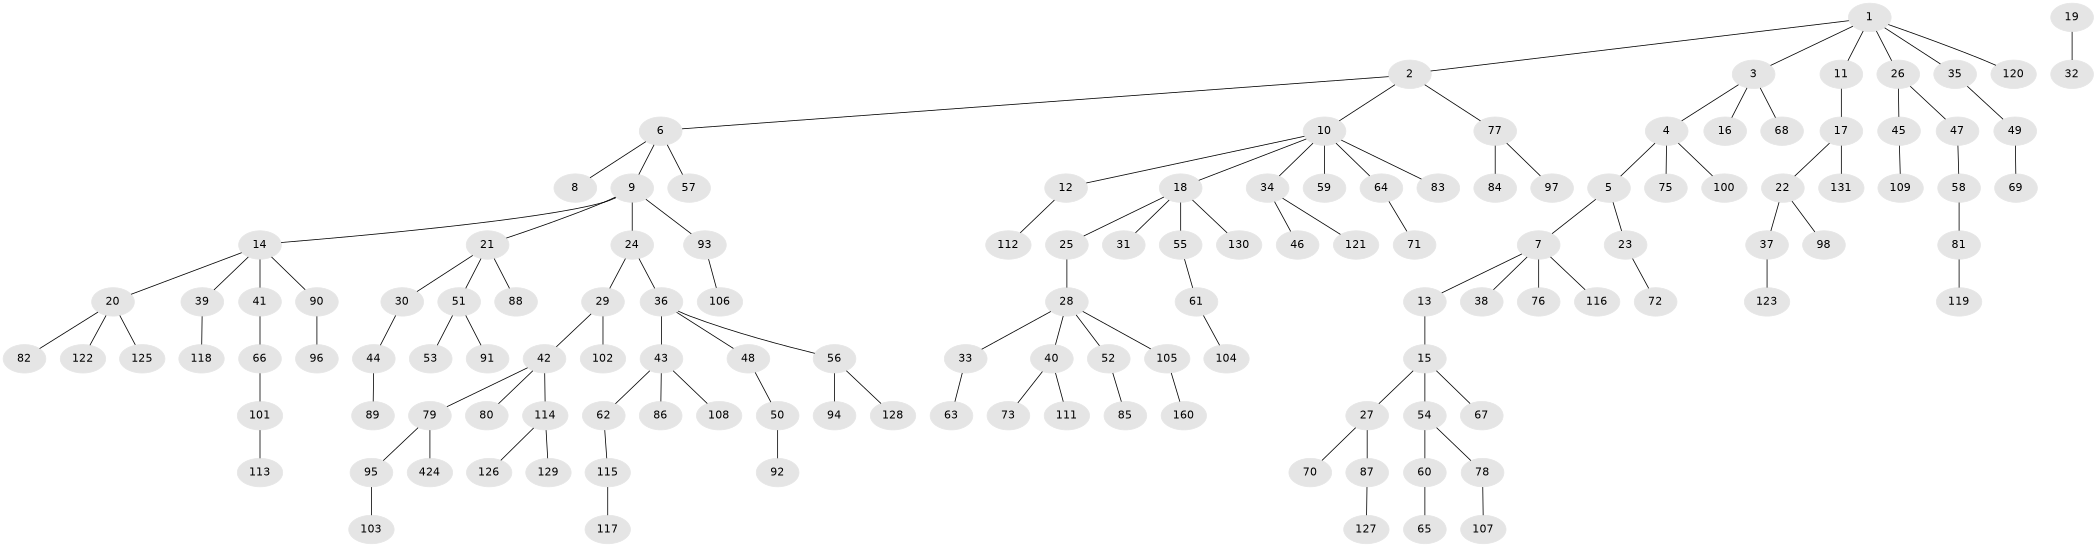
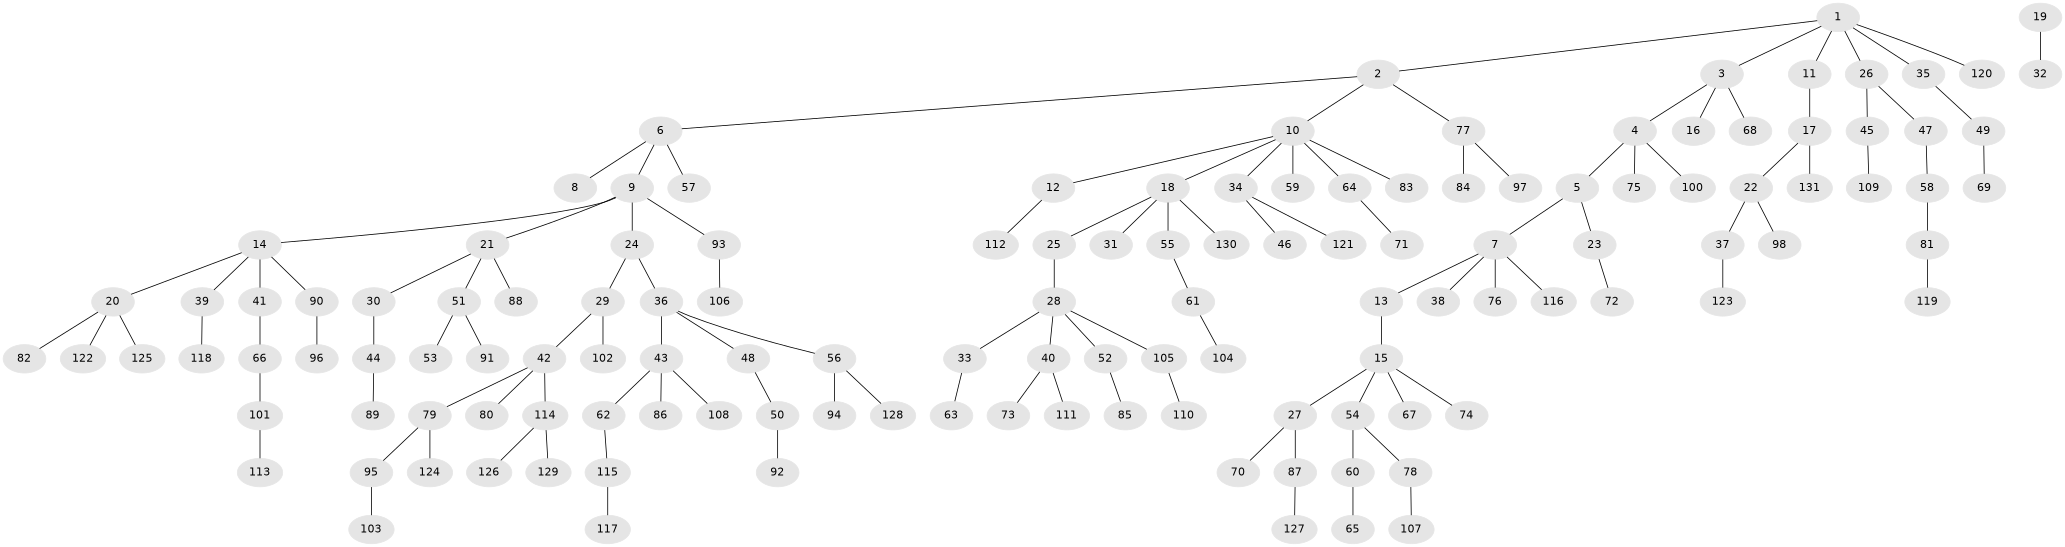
node "160": label "160" -> "110"
node "74": added
node "424": label "424" -> "124"
